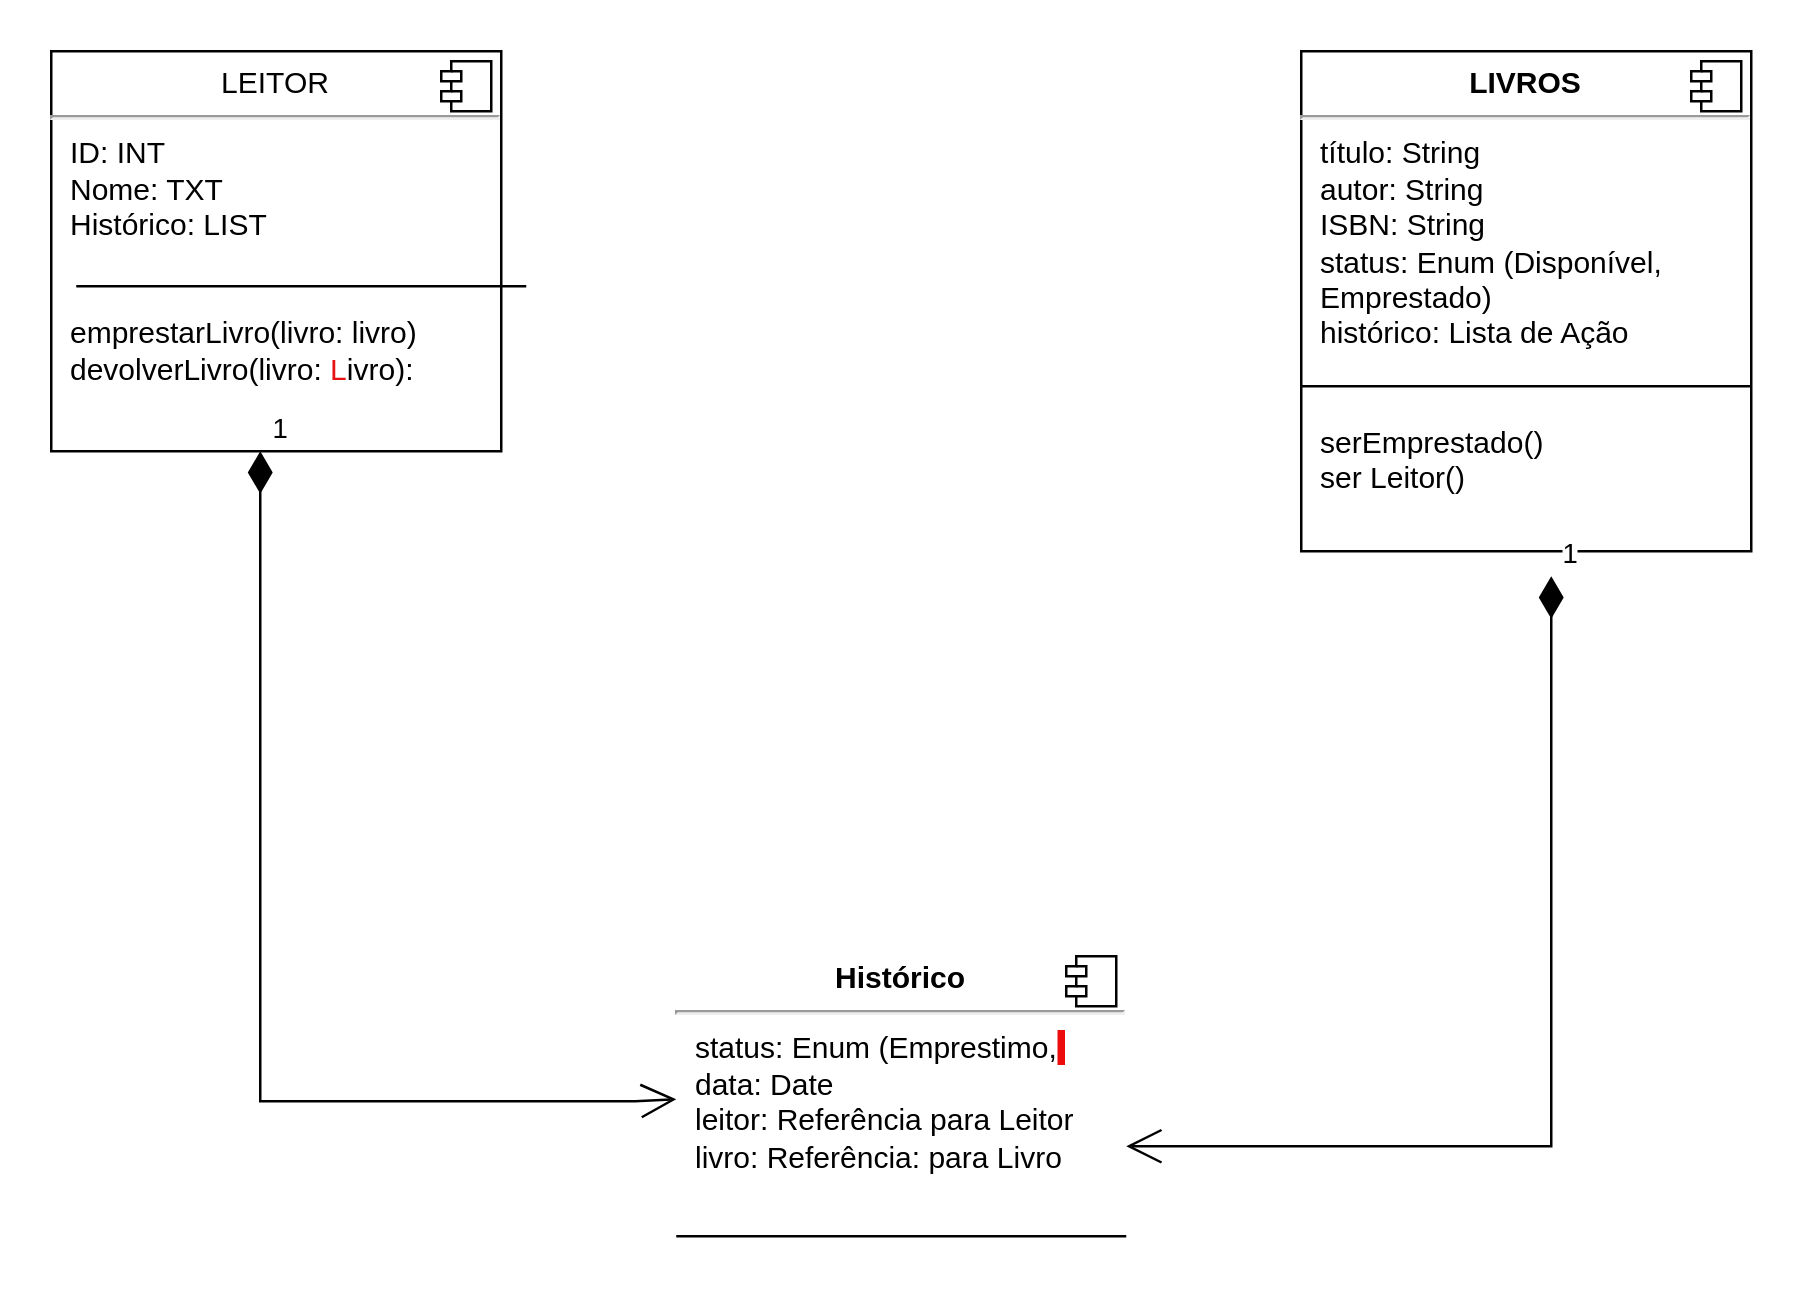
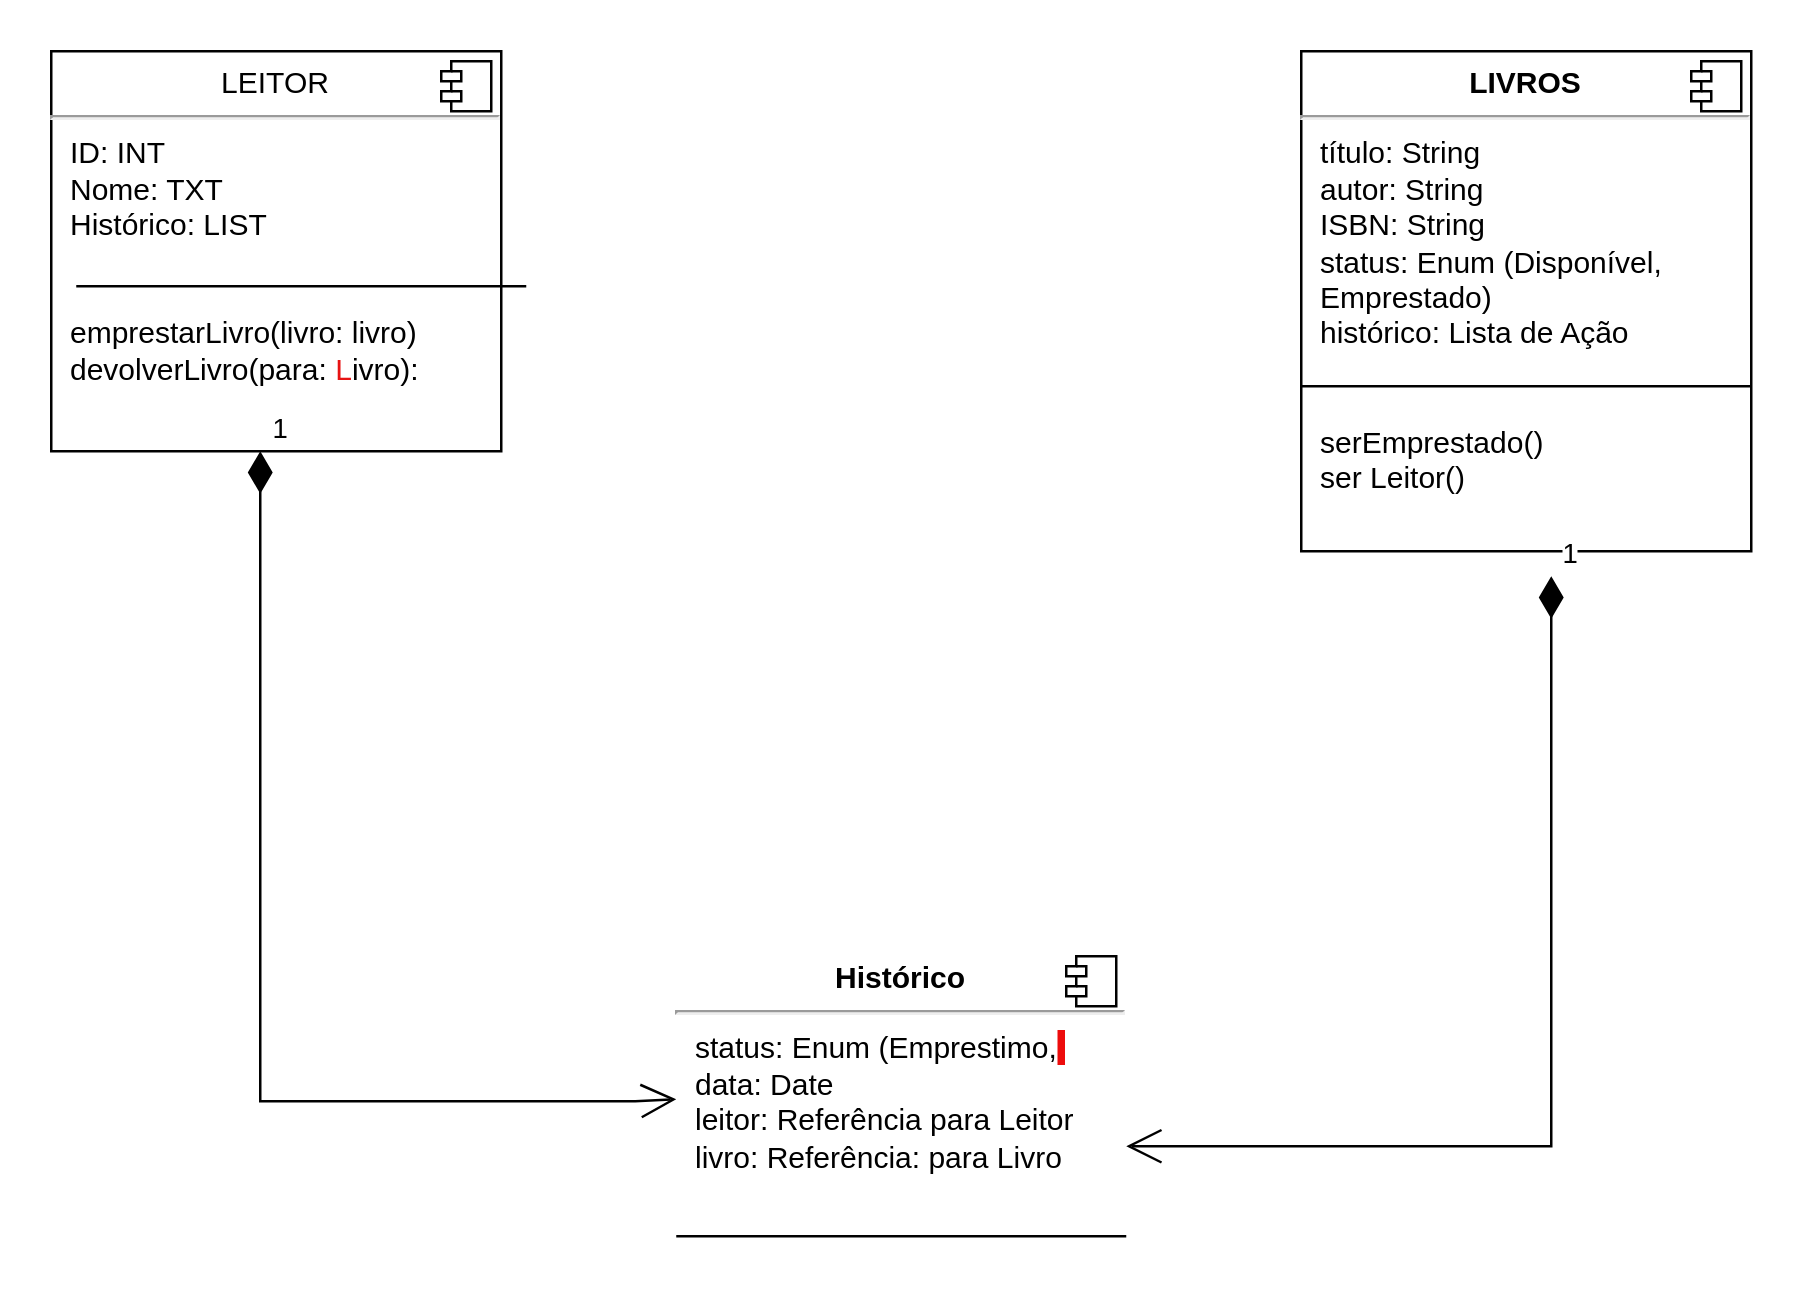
node "LEITOR ID: INT Nome: TXT Histórico: LIST emprestarLivro(livro: livro) devolverLivro(livro: Livro):": label "LEITOR ID: INT Nome: TXT Histórico: LIST emprestarLivro(livro: livro) devolverLivro(livro: Livro):" -> "LEITOR ID: INT Nome: TXT Histórico: LIST emprestarLivro(livro: livro) devolverLivro(para: Livro):"
